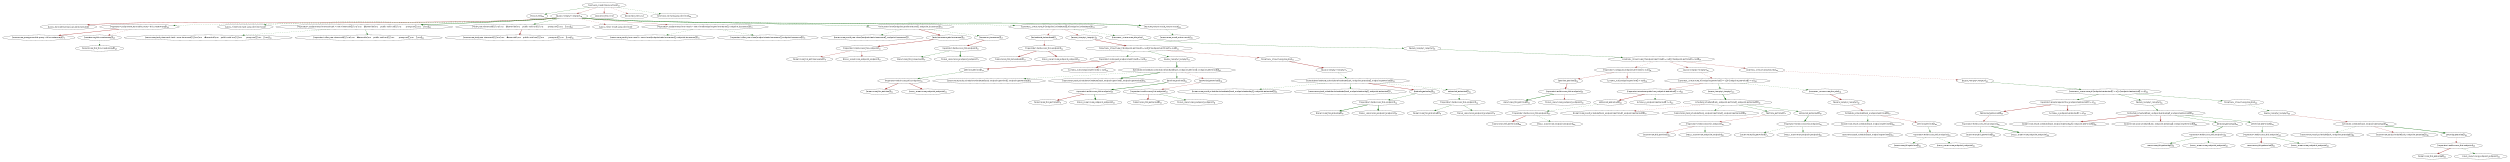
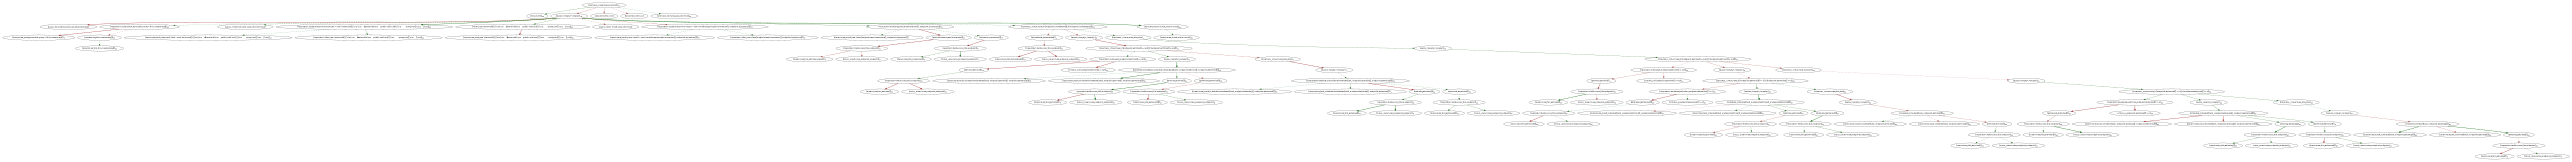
edge "(IDENTIFIER,result,schedule(task, endpoint.getTime()))" -> "(IDENTIFIER,task,schedule(task, endpoint.getTime()))": now "(schedule,schedule(task, endpoint.getTime()))" -> "(IDENTIFIER,task,schedule(task, endpoint.getTime()))"
edge "(schedule,schedule(task, endpoint.getDelay()))" -> "(IDENTIFIER,result,schedule(task, endpoint.getDelay()))": style dashed -> bold
